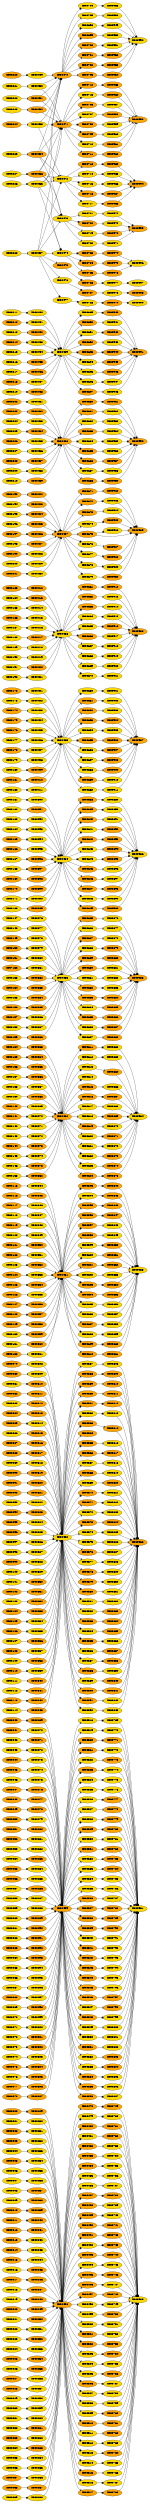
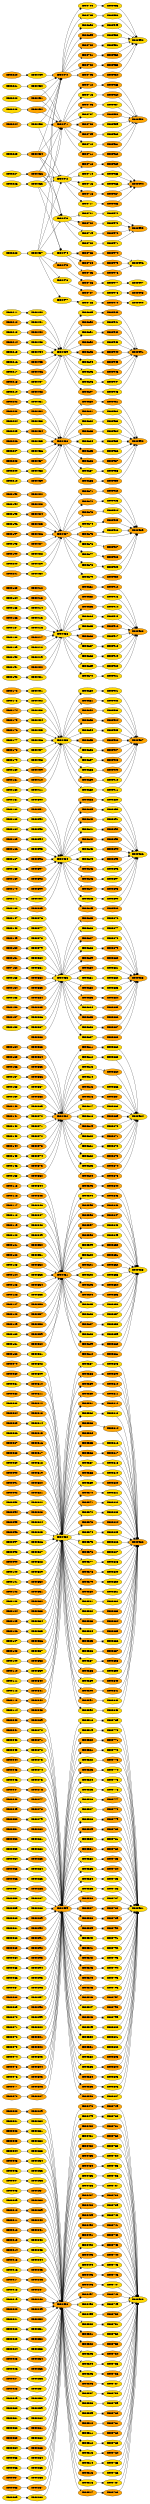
node "ID00159": removed
